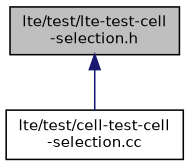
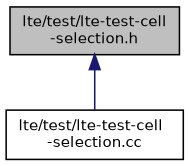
node "lte/test/cell-test-cell -selection.cc": label "lte/test/cell-test-cell -selection.cc" -> "lte/test/lte-test-cell -selection.cc"
